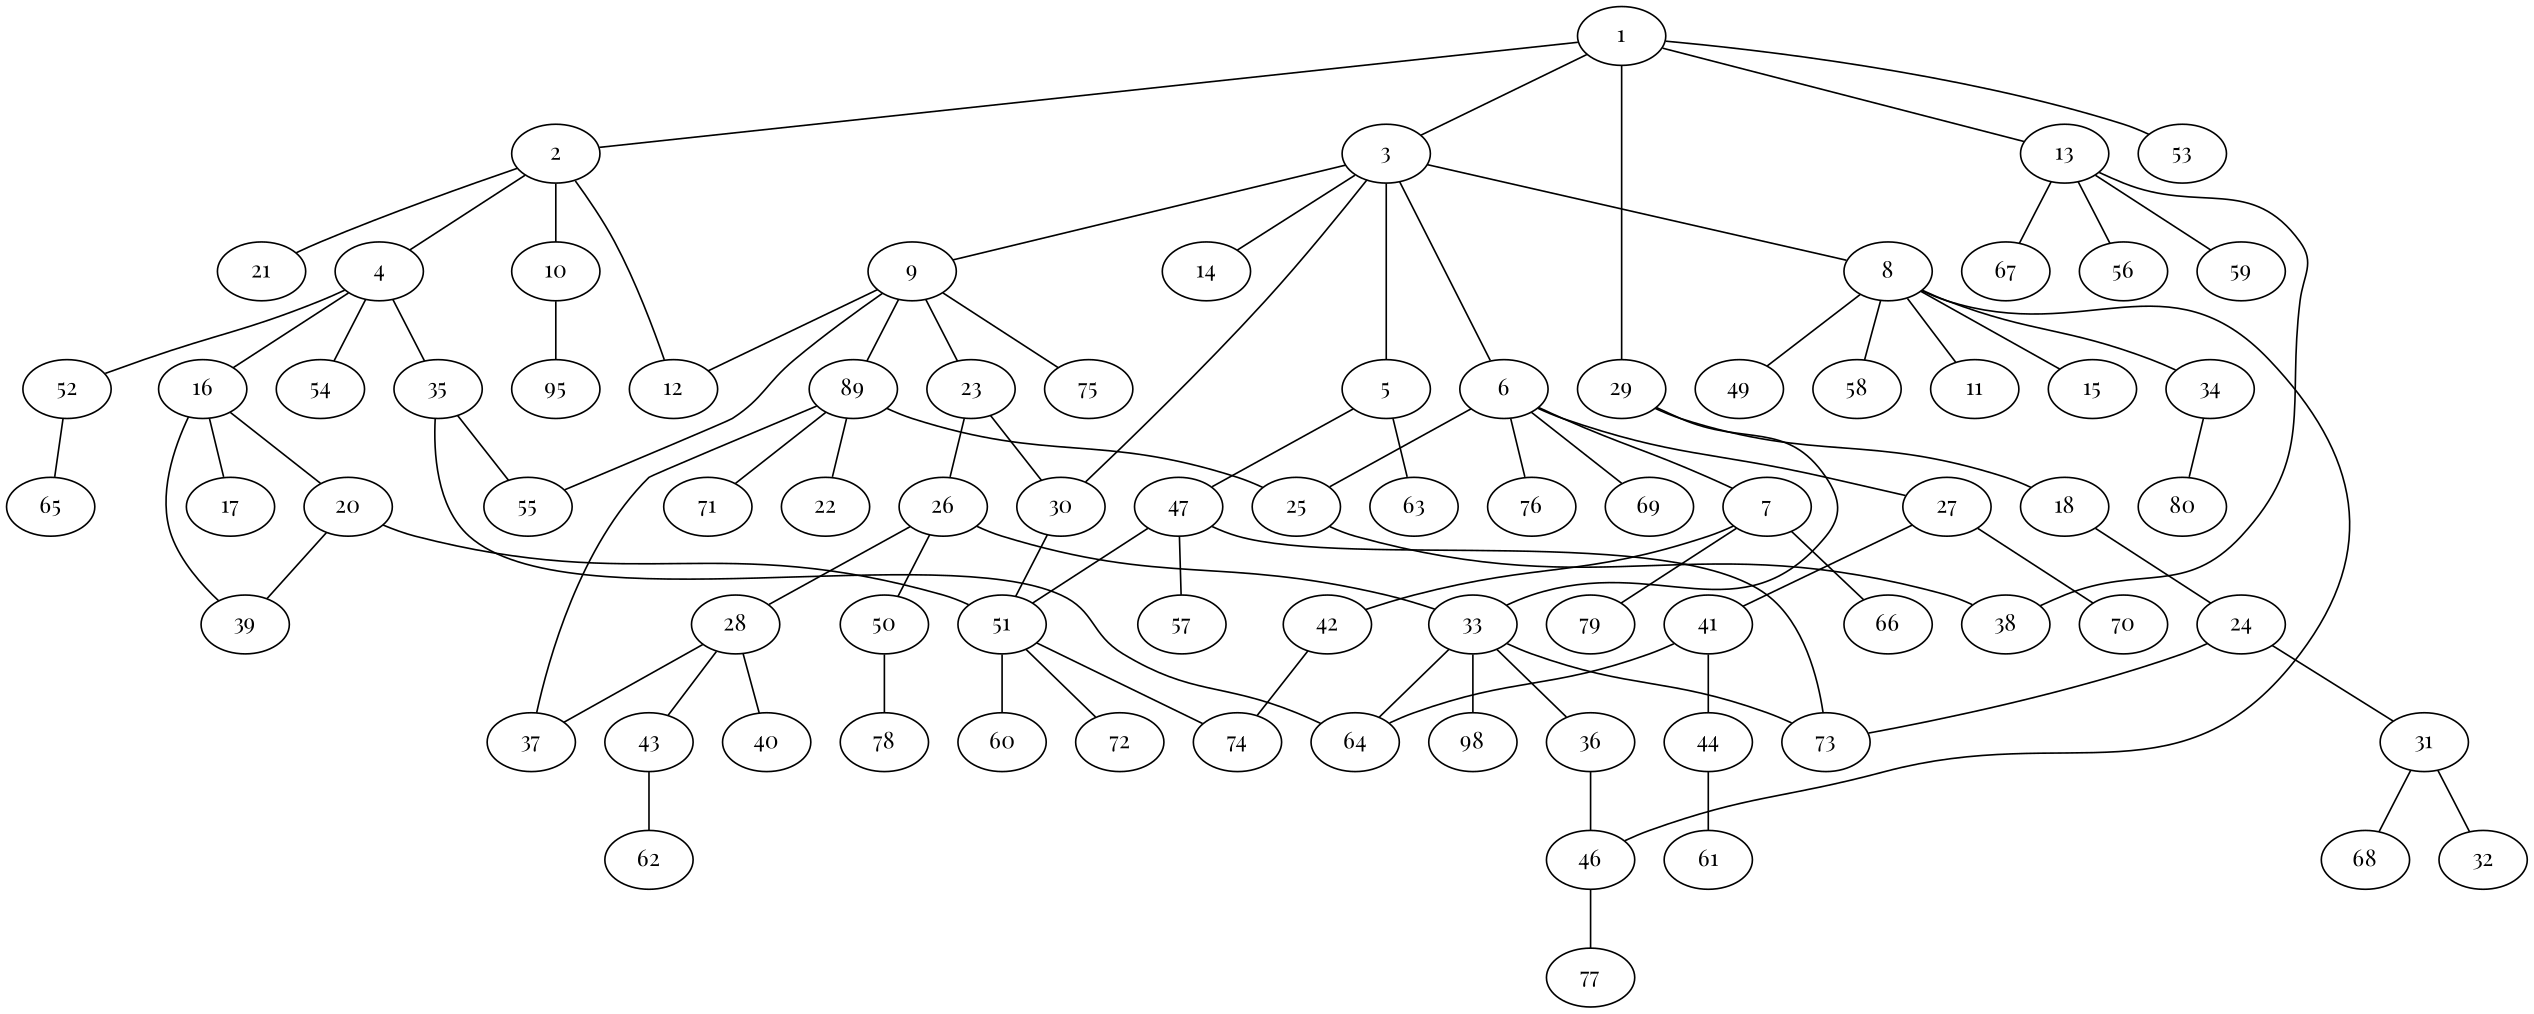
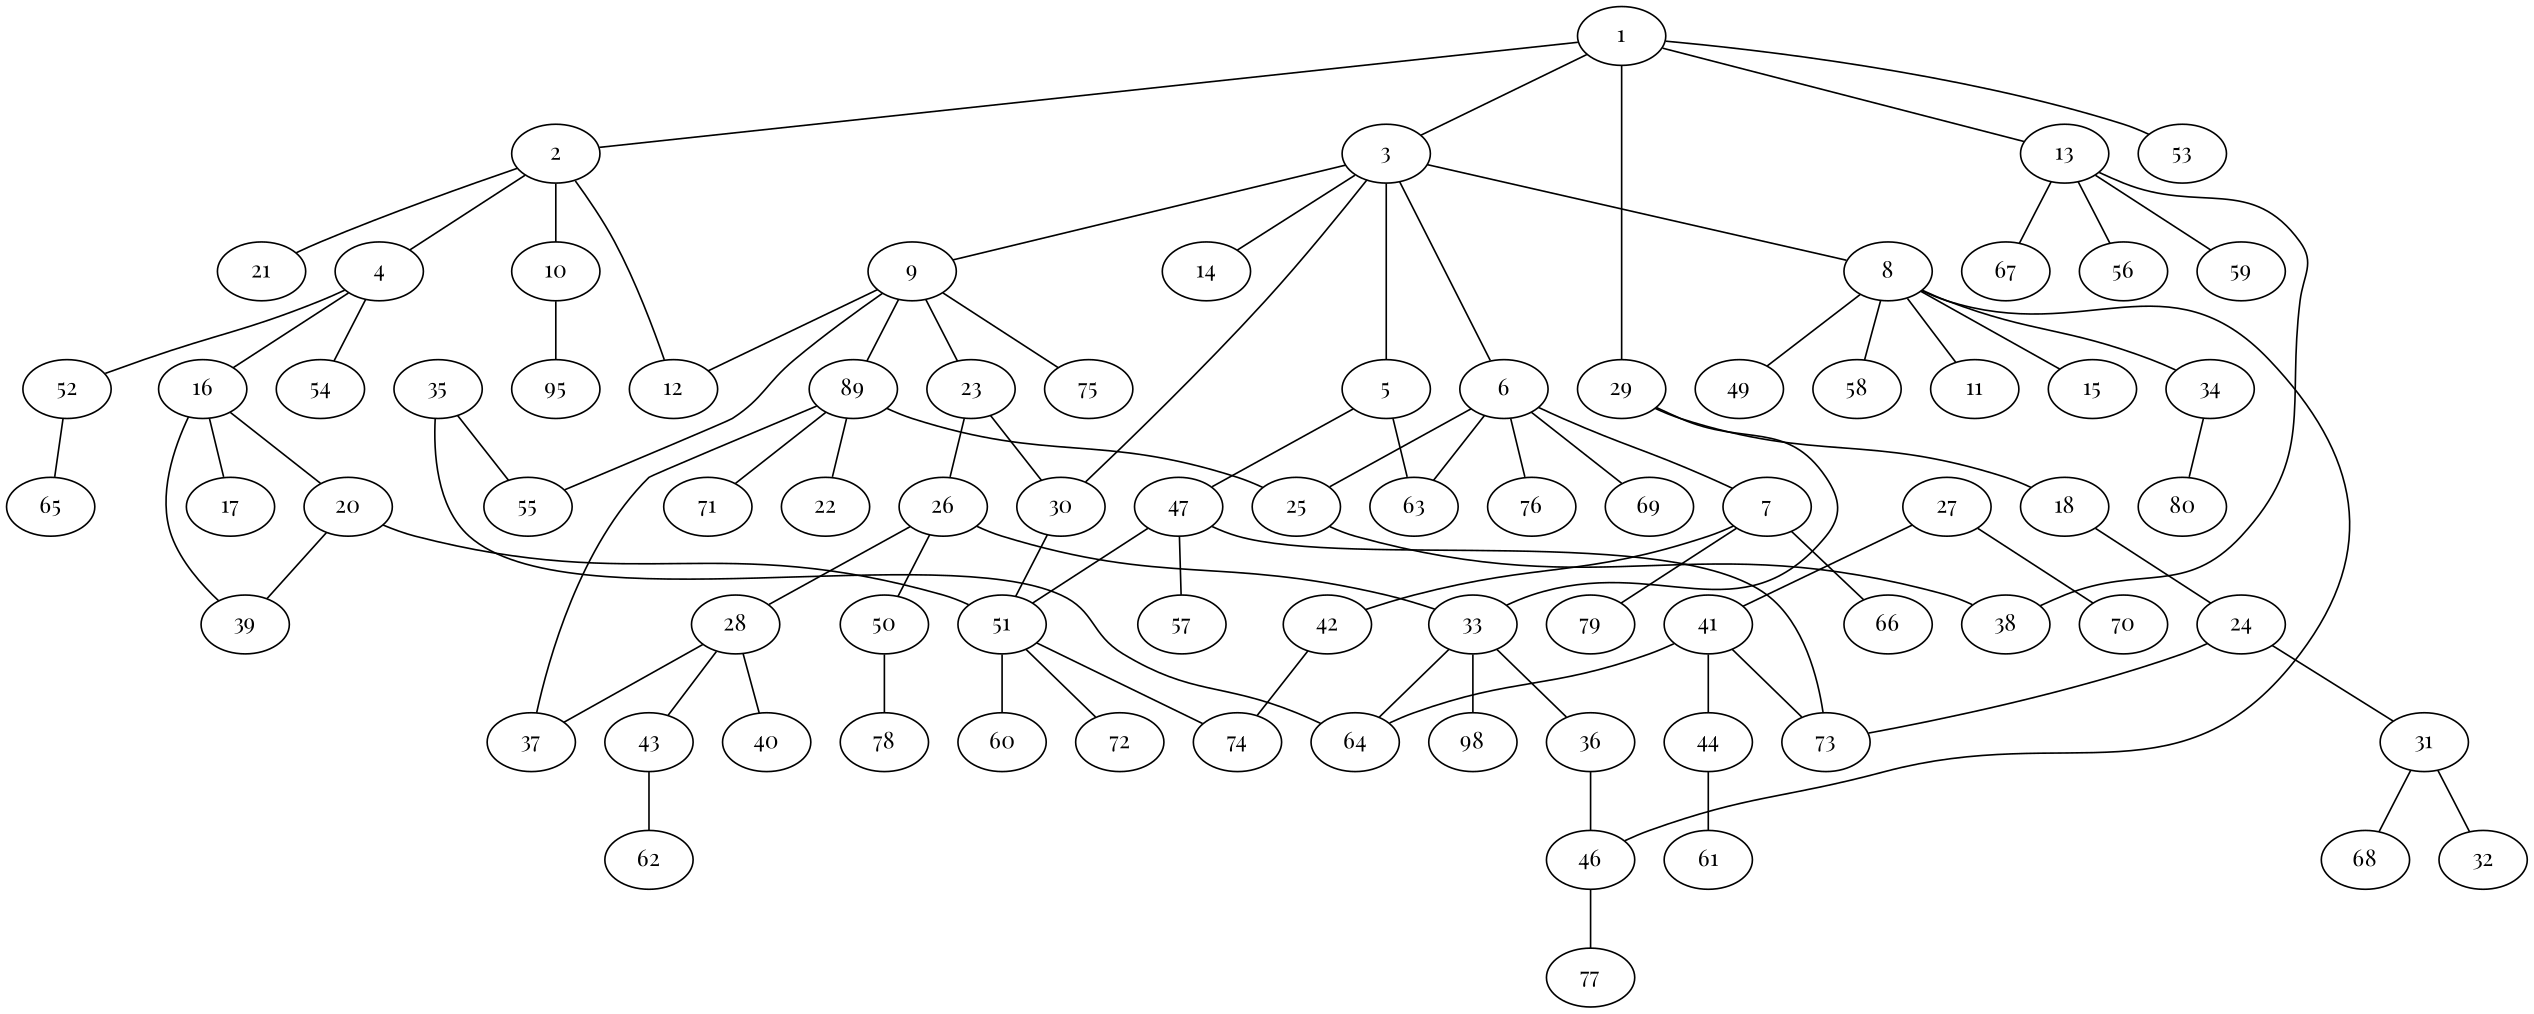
edge "4" -- "35": removed
edge "6" -- "27": now "6" -- "63"
edge "33" -- "73": now "41" -- "73"
